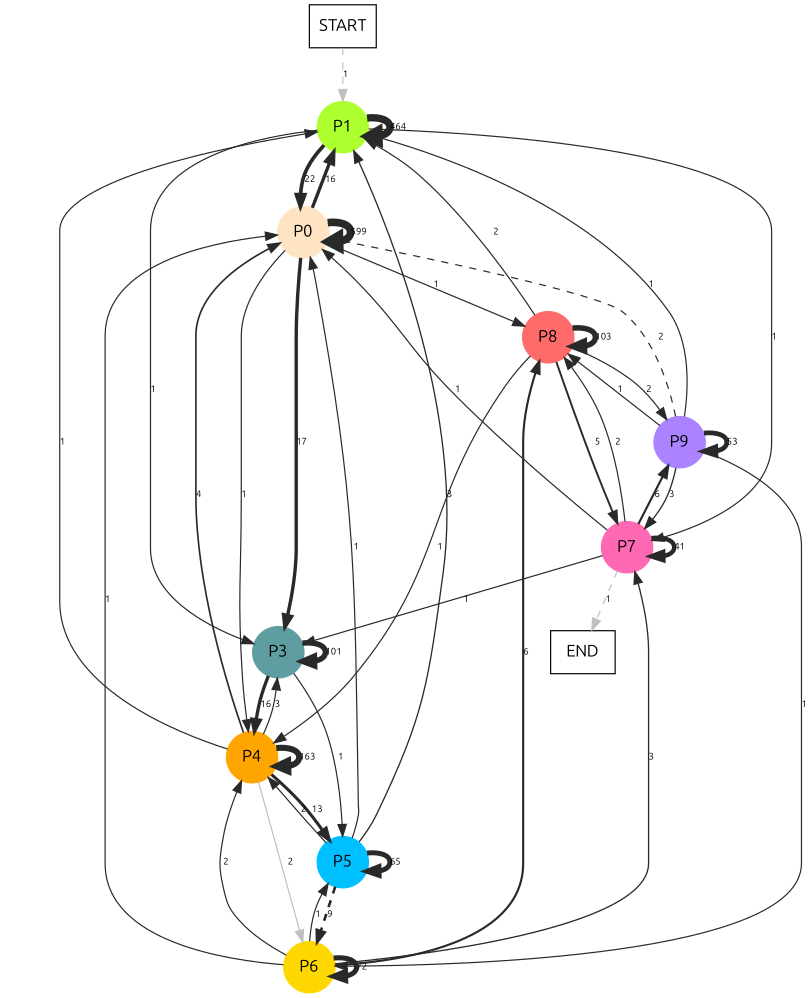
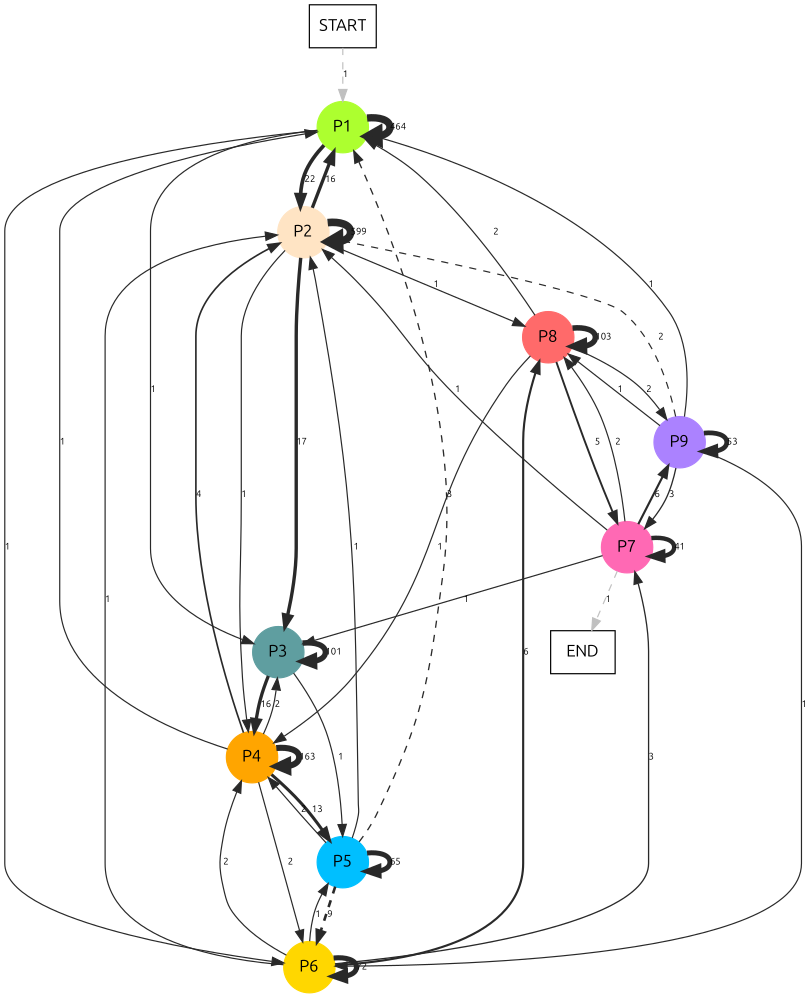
edge "P1" -> "P7": now "P1" -> "P6"
node "P0": label "P0" -> "P2"
edge "P5" -> "P1": style solid -> dashed
edge "P4" -> "P3": label "3" -> "2"
edge "P4" -> "P6": color grey -> grey16
